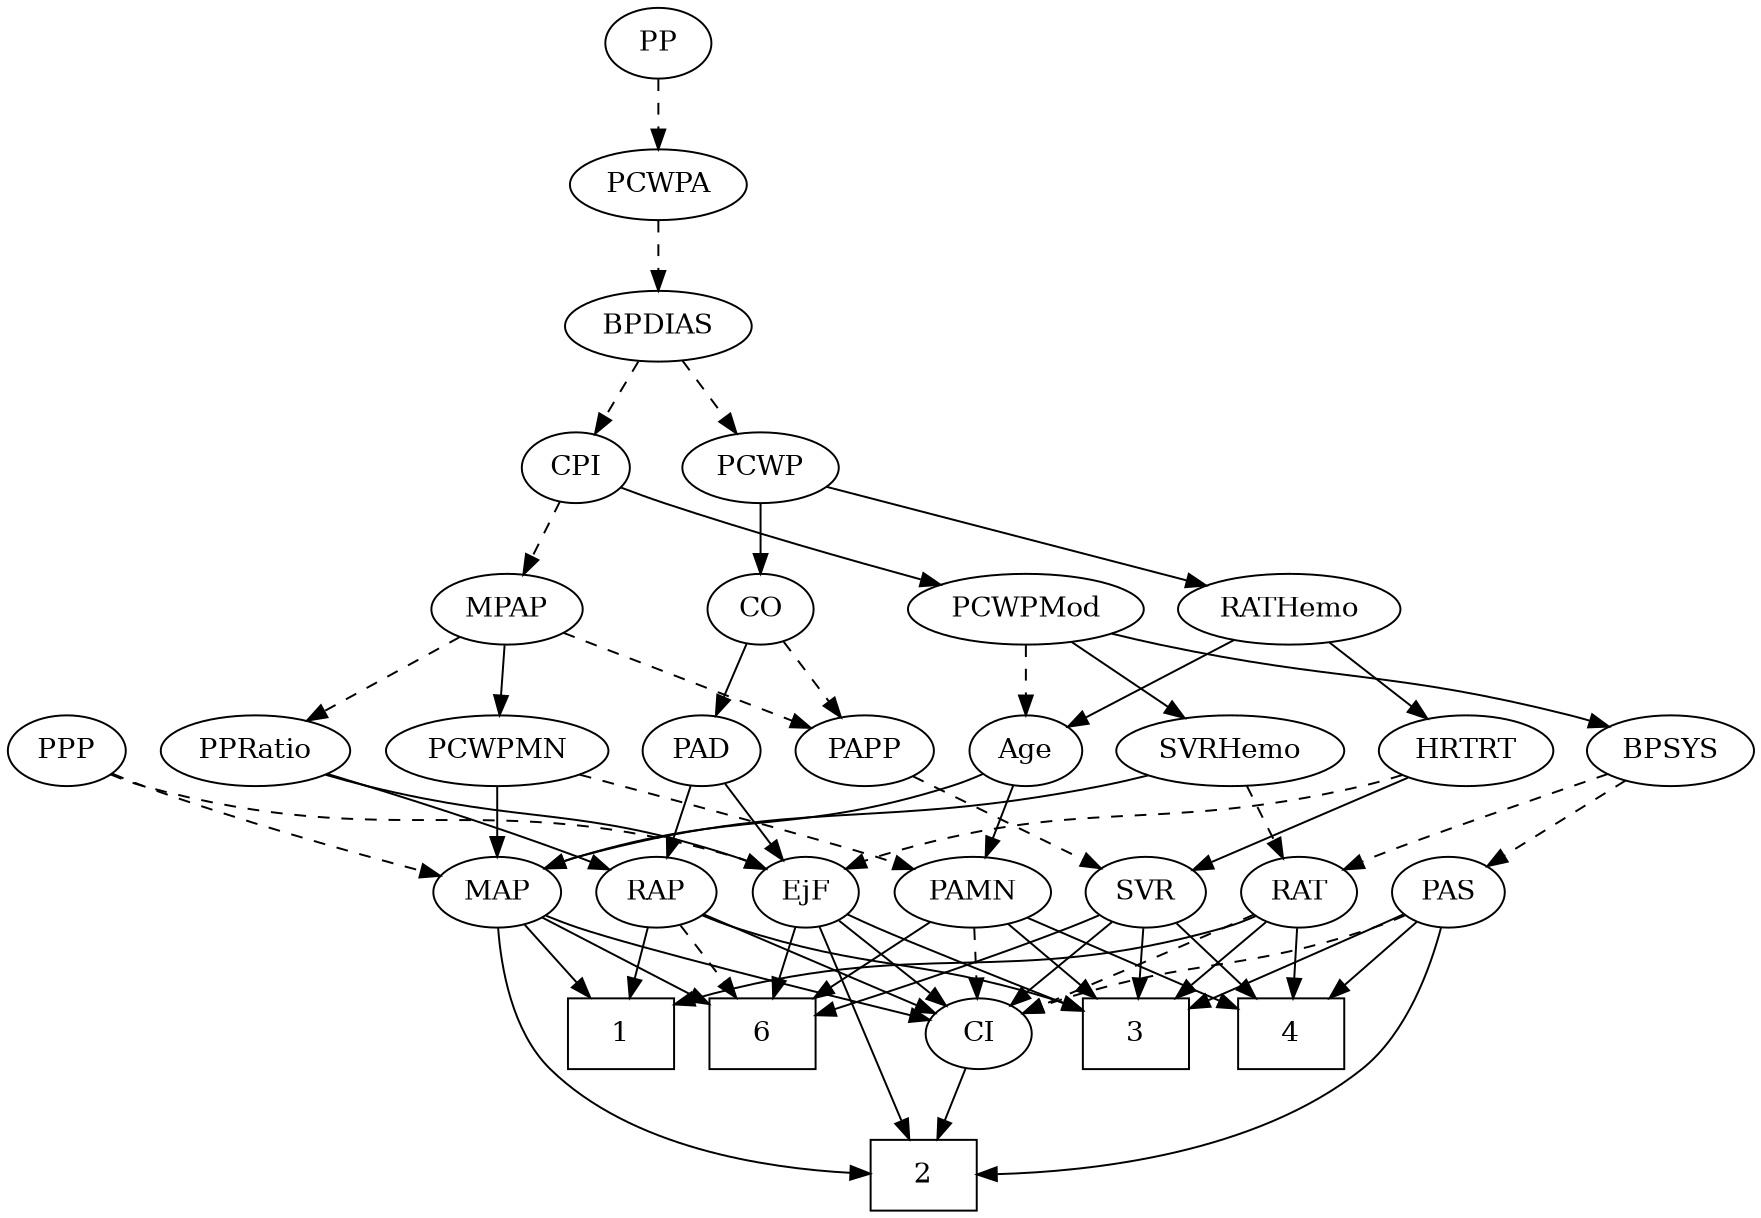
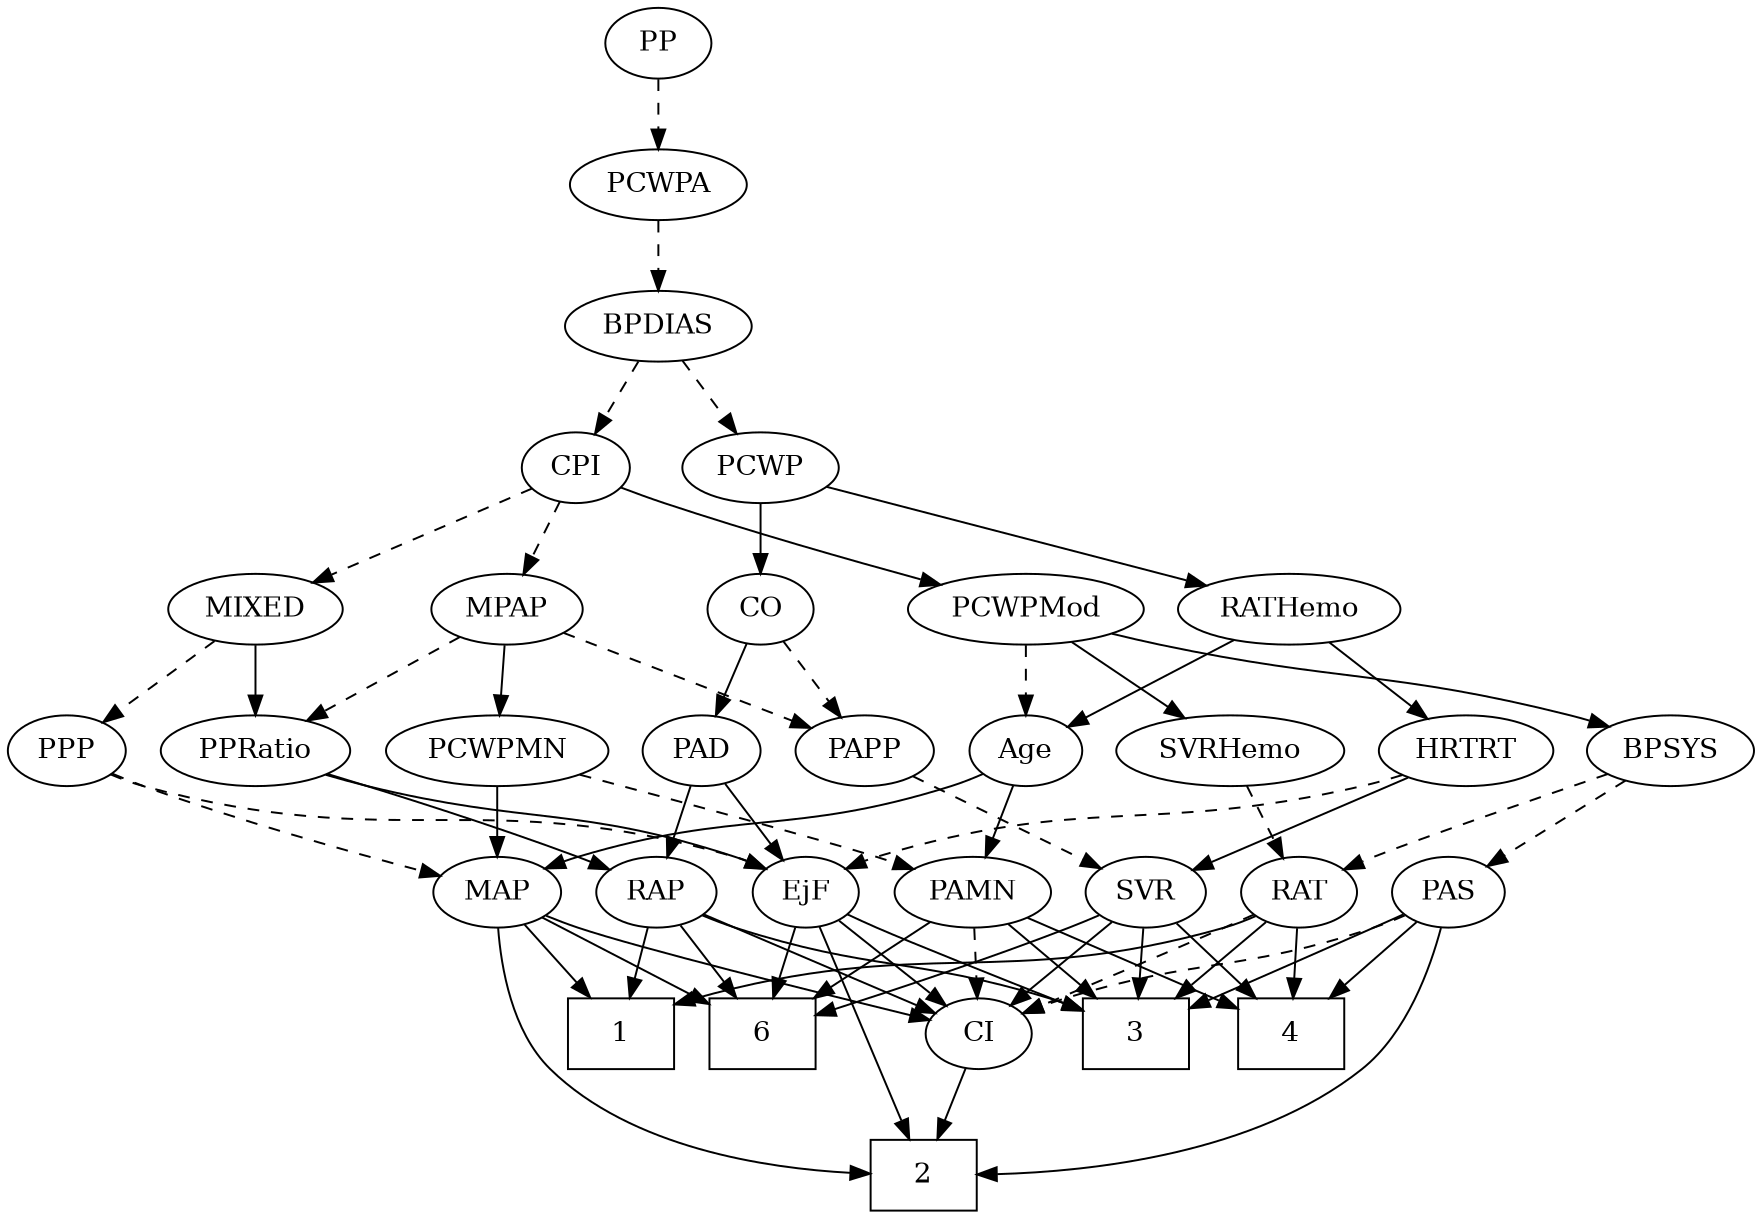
node "MIXED": added
edge "SVRHemo" -> "MAP": removed
edge "RAP" -> "6": style dashed -> solid
